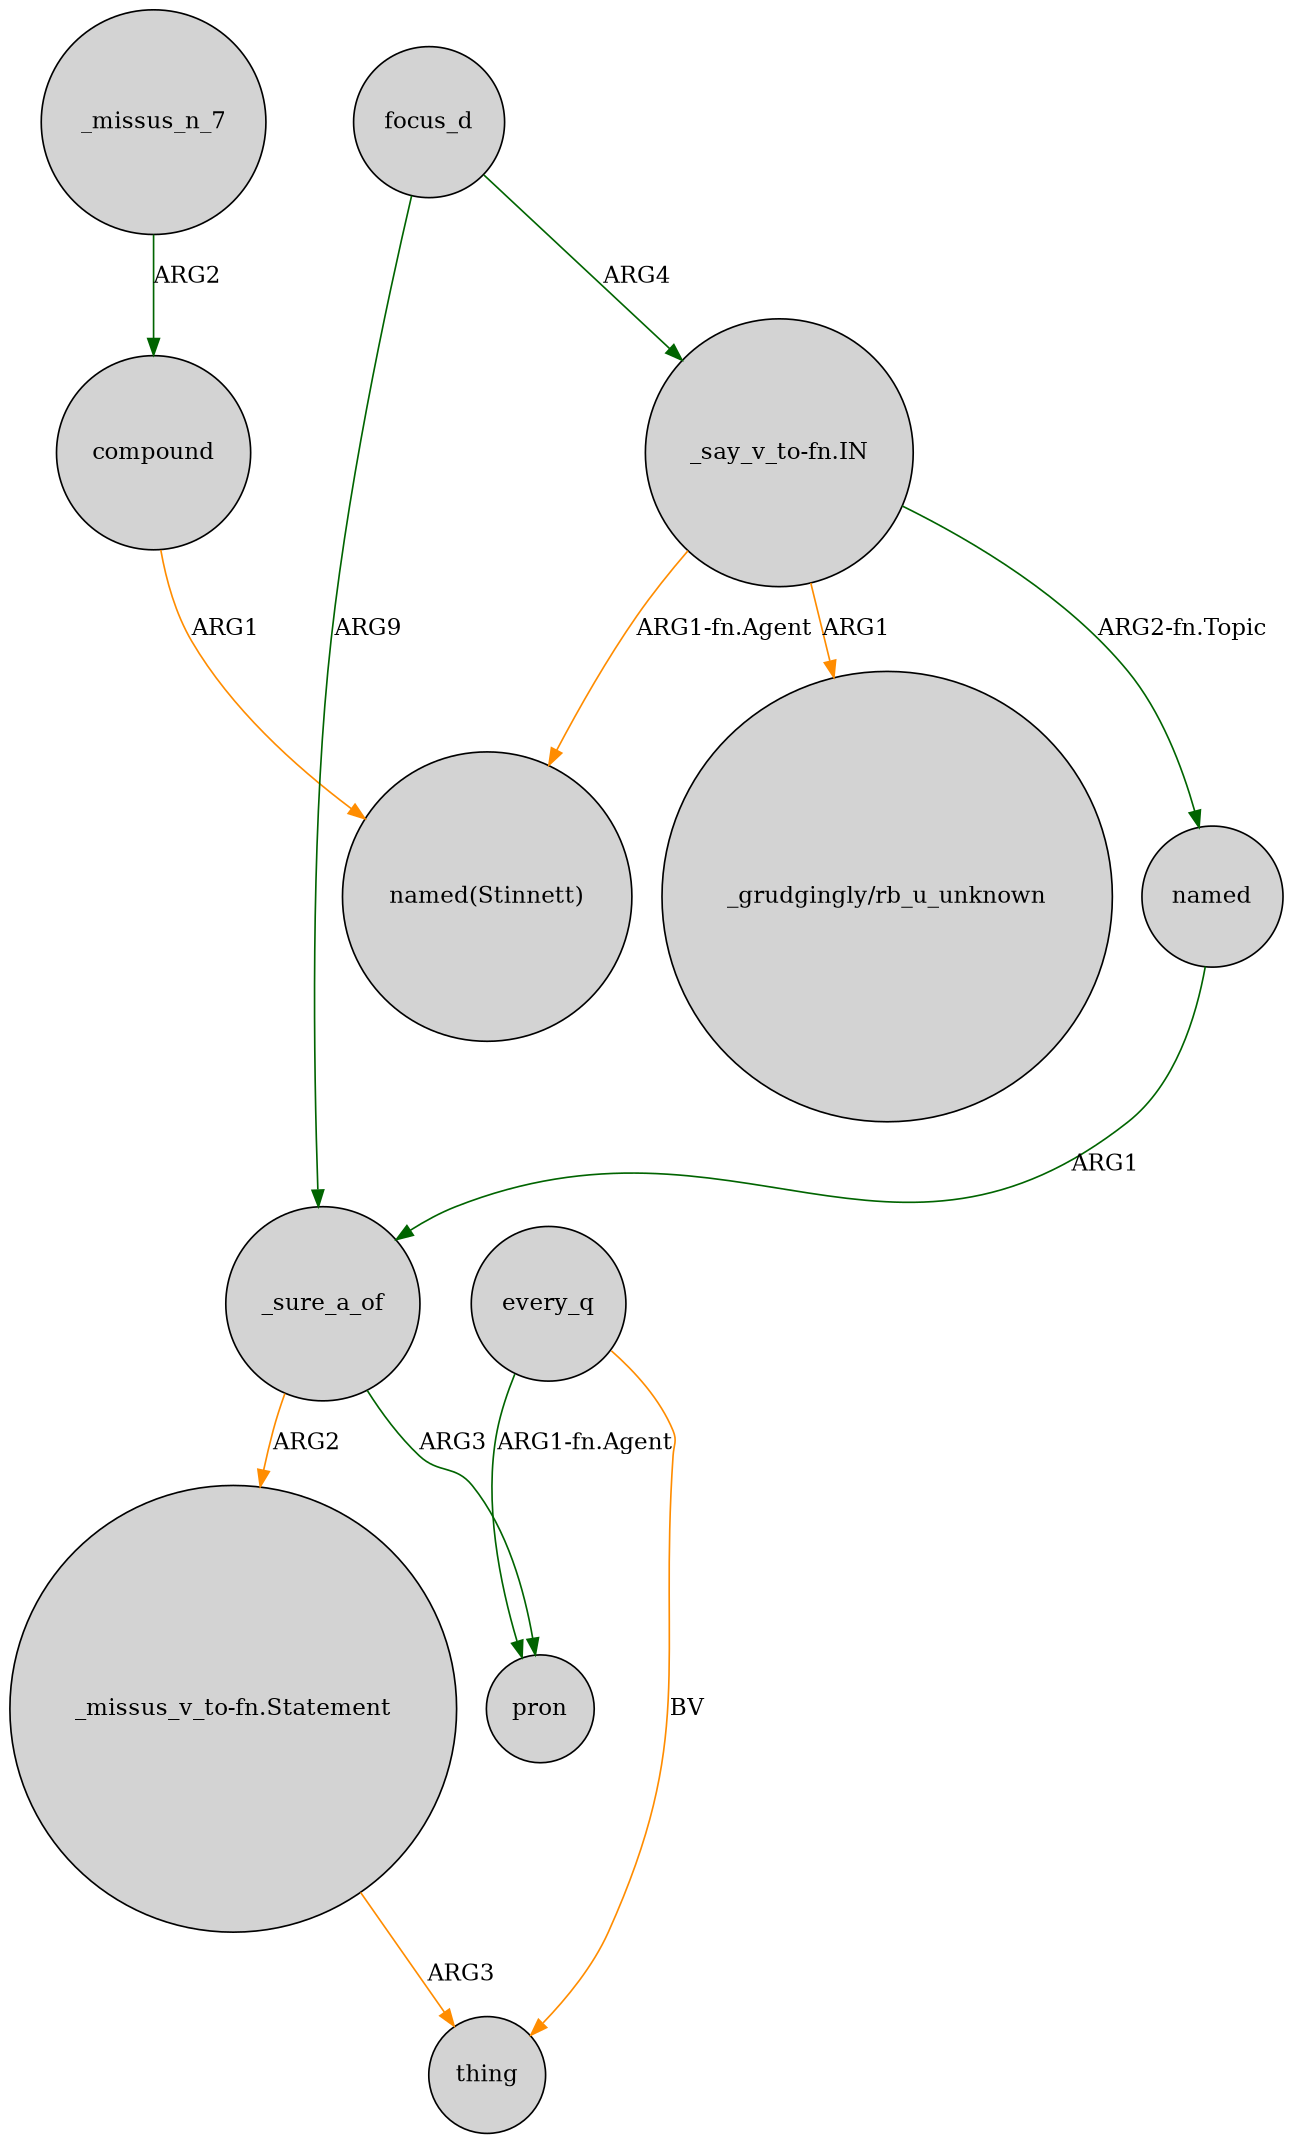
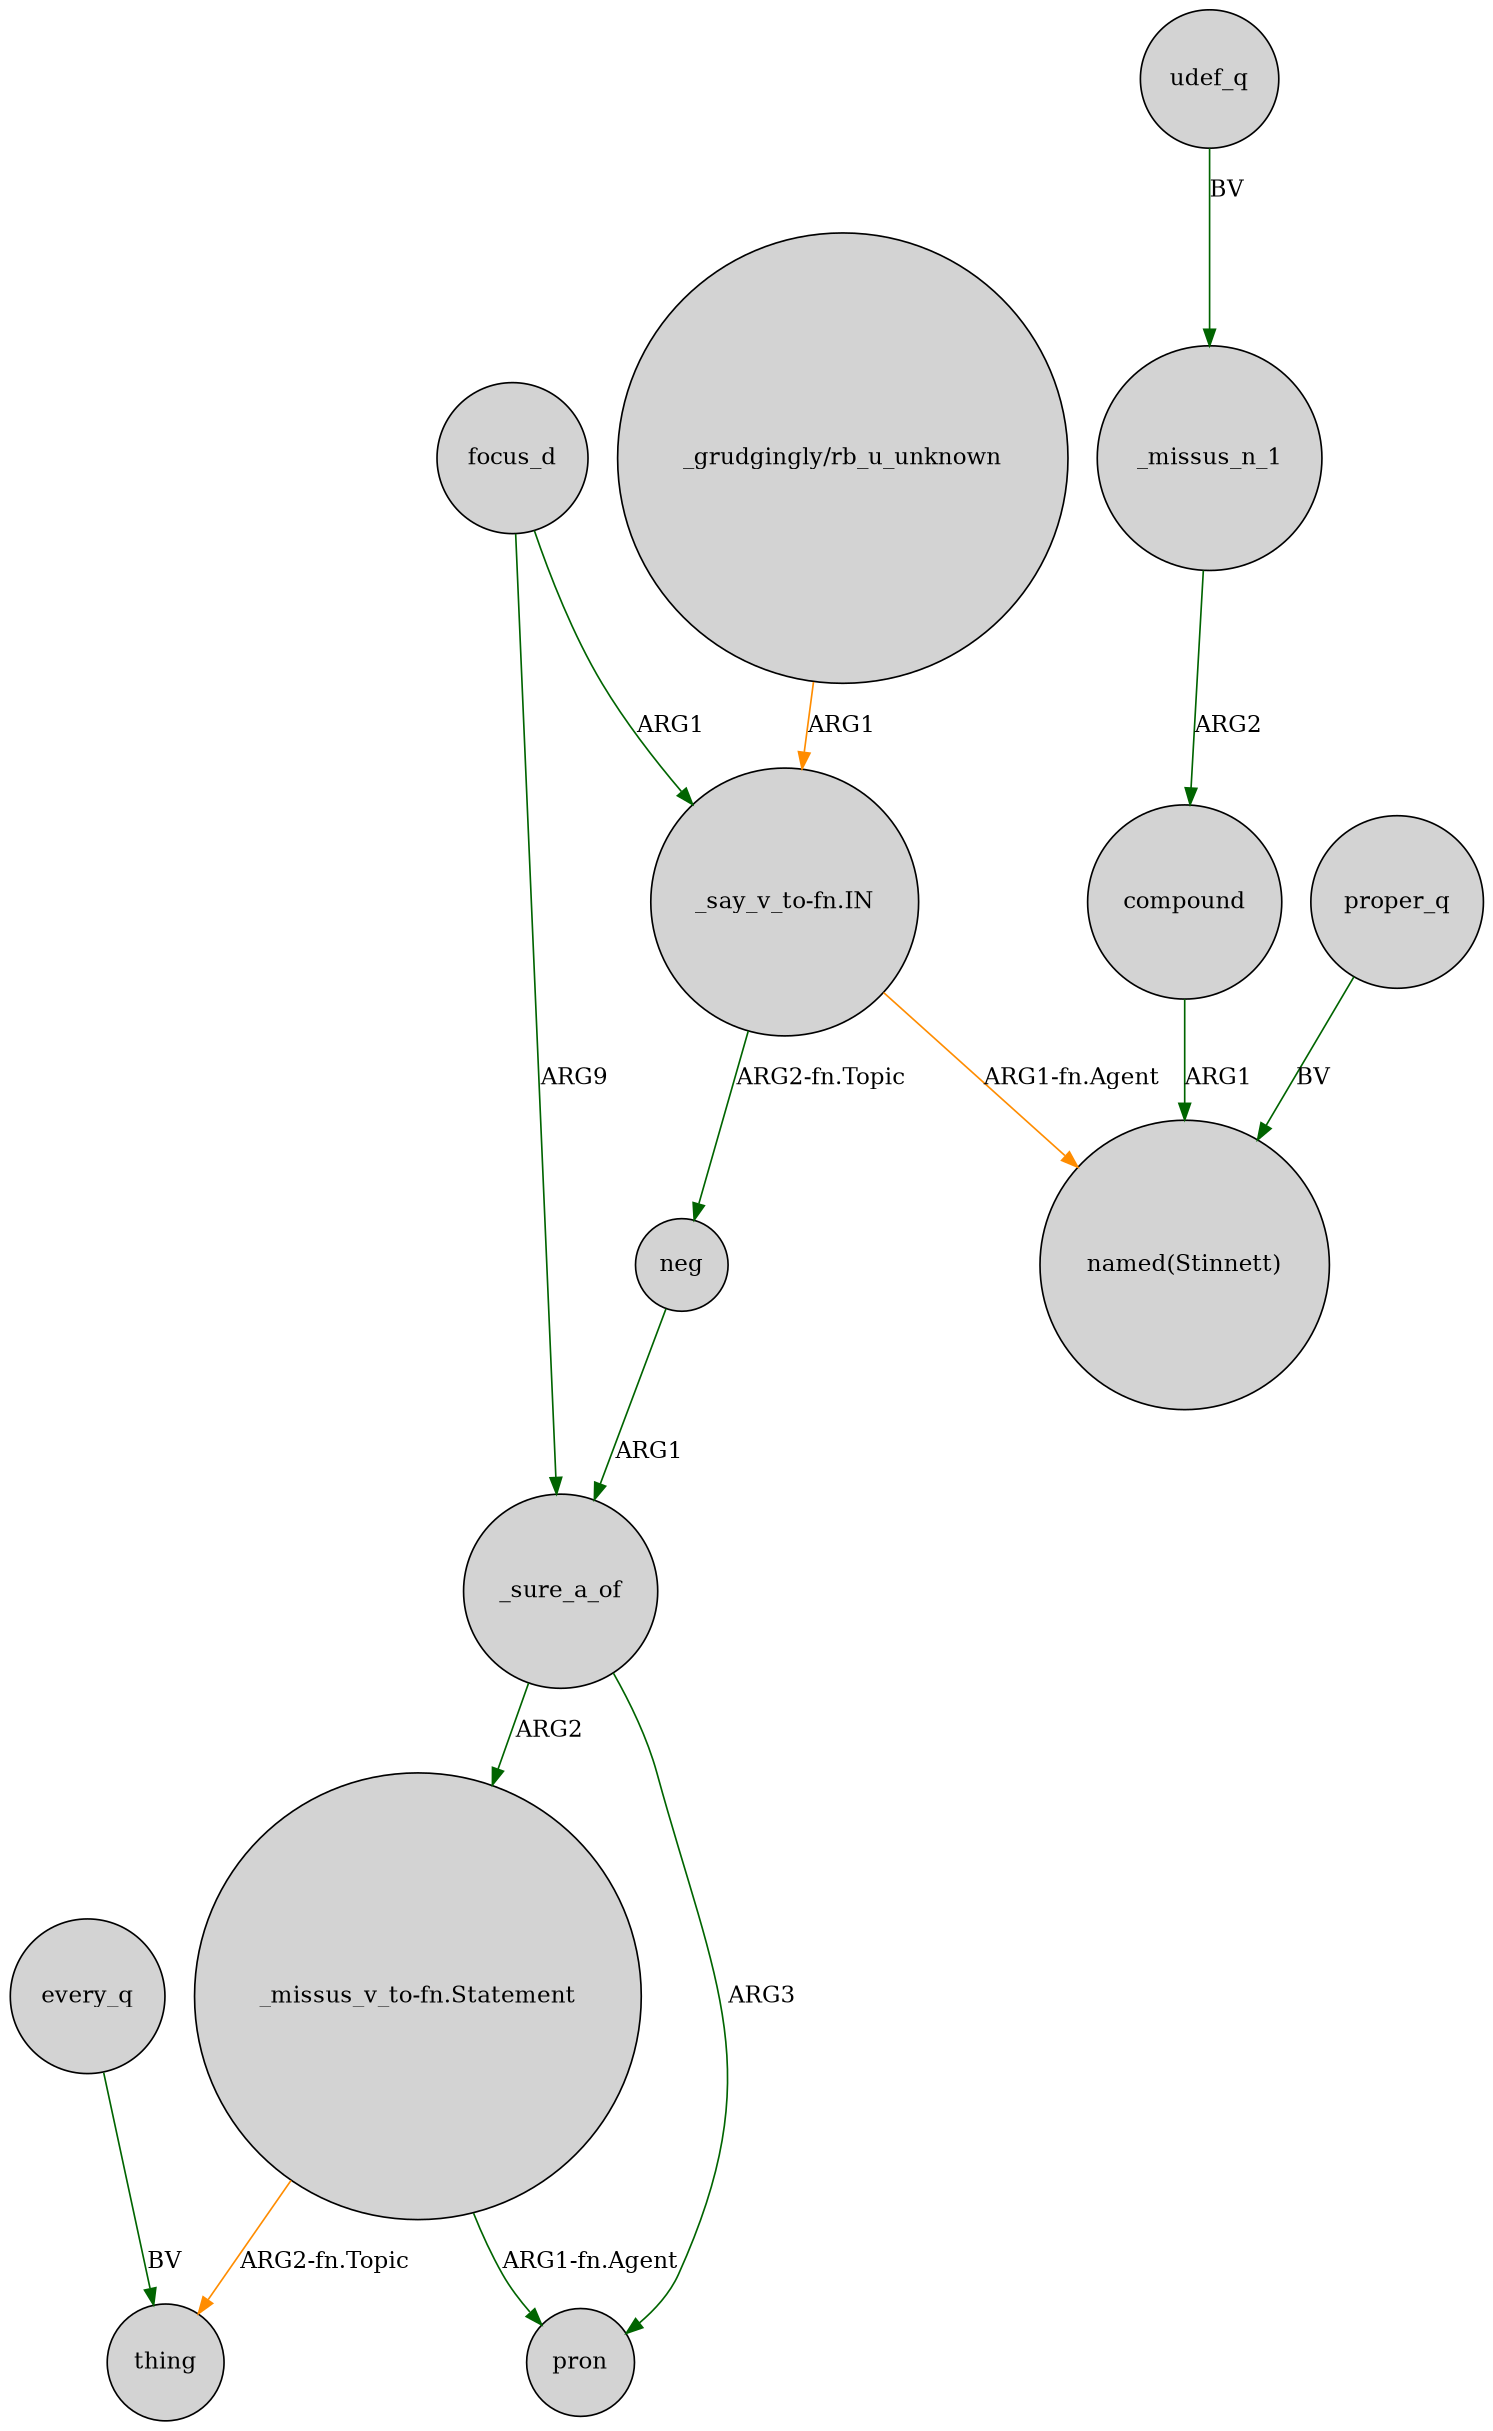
node "udef_q": added
node "_missus_n_7": label "_missus_n_7" -> "_missus_n_1"
edge "focus_d" -> "_say_v_to-fn.IN": label "ARG4" -> "ARG1"
edge "_say_v_to-fn.IN" -> "_grudgingly/rb_u_unknown": reversed
edge "compound" -> "named(Stinnett)": color darkorange -> darkgreen
node "named": label "named" -> "neg"
node "proper_q": added
edge "_sure_a_of" -> "_missus_v_to-fn.Statement": color darkorange -> darkgreen
edge "every_q" -> "pron": now "_missus_v_to-fn.Statement" -> "pron"
edge "every_q" -> "thing": color darkorange -> darkgreen
edge "_missus_v_to-fn.Statement" -> "thing": label "ARG3" -> "ARG2-fn.Topic"
